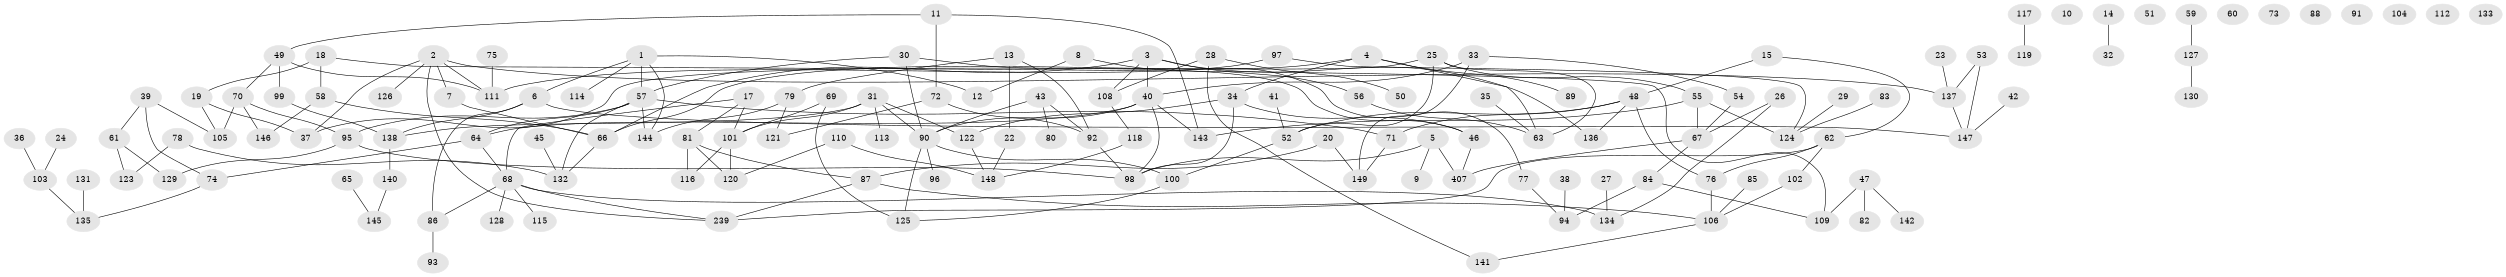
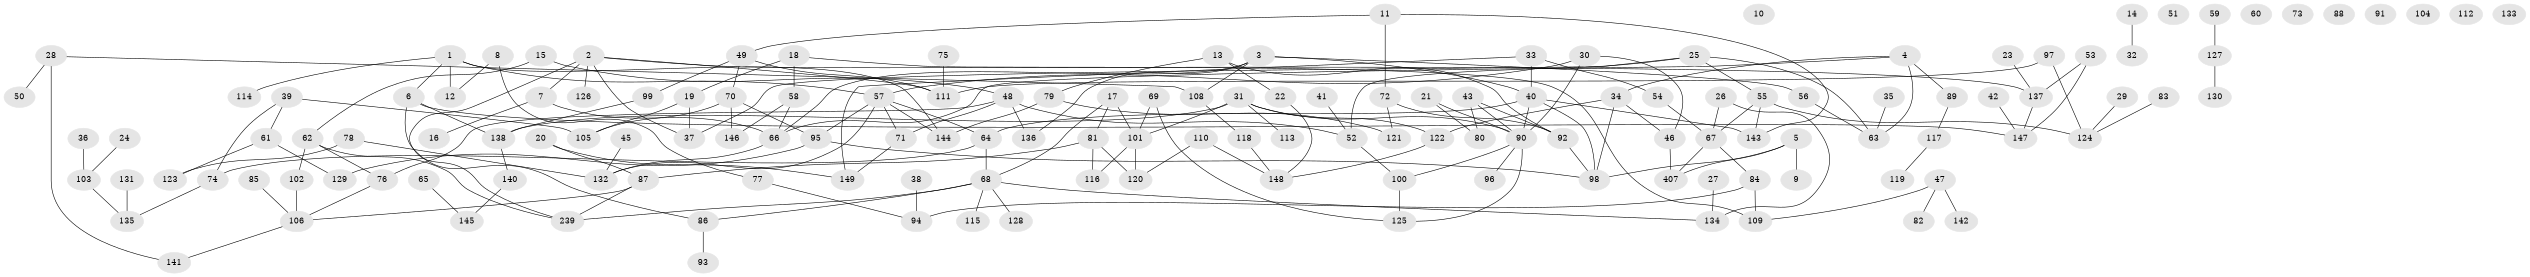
node "21": added
edge "89" -- "117": added
node "16": added
